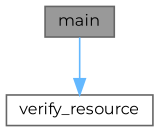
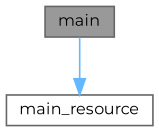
node "verify_resource": label "verify_resource" -> "main_resource"
